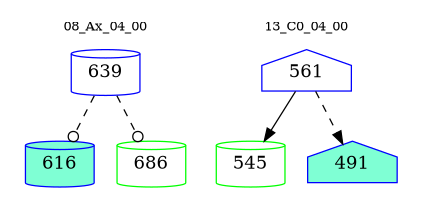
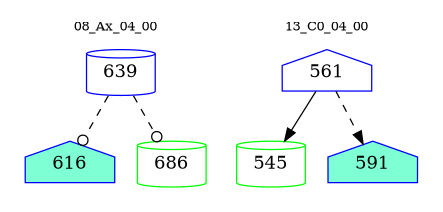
node "616": shape cylinder -> house
node "491": label "491" -> "591"
